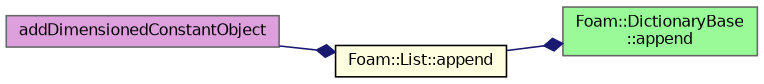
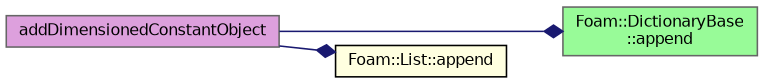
edge "Foam::List::append" -> "Foam::DictionaryBase ::append": now "addDimensionedConstantObject" -> "Foam::DictionaryBase ::append"
